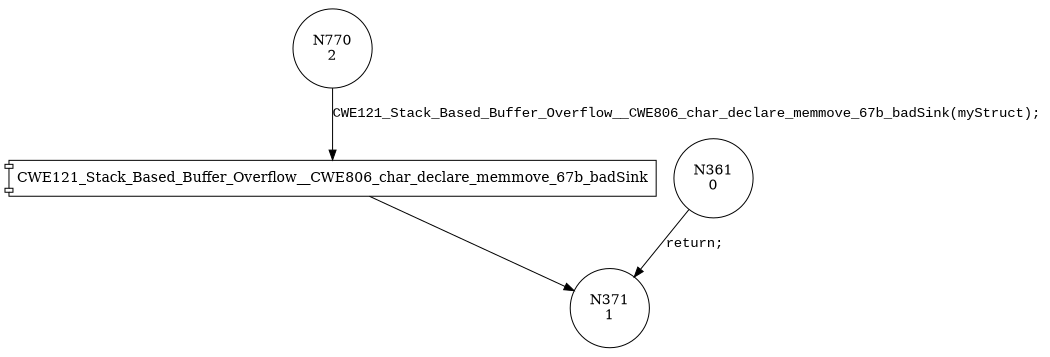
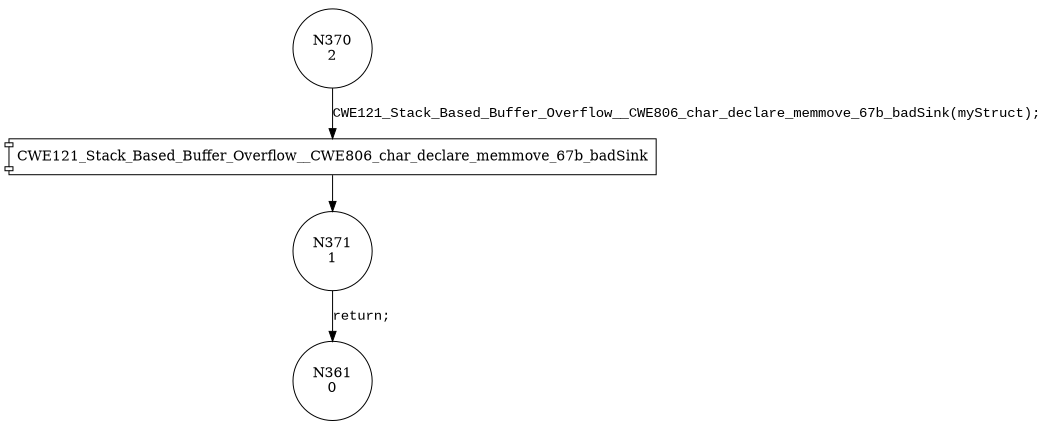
node "N770 2": label "N770 2" -> "N370 2"
edge "N361 0" -> "N371 1": reversed
